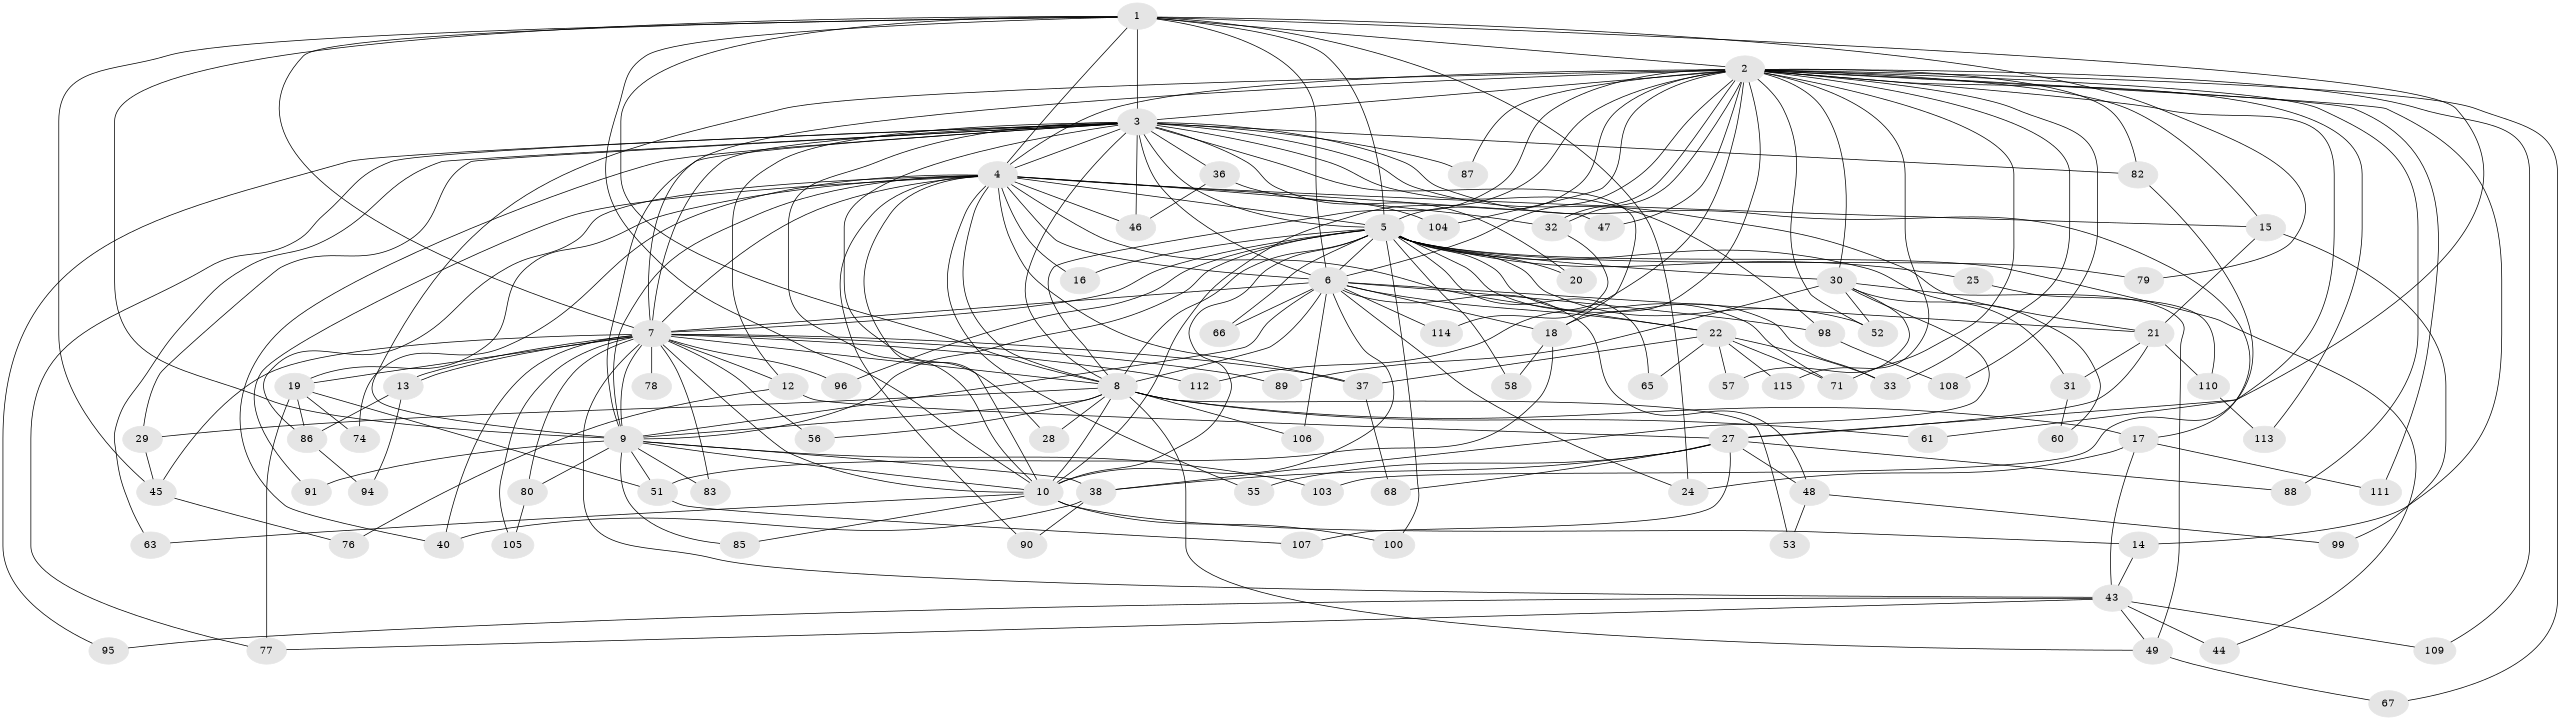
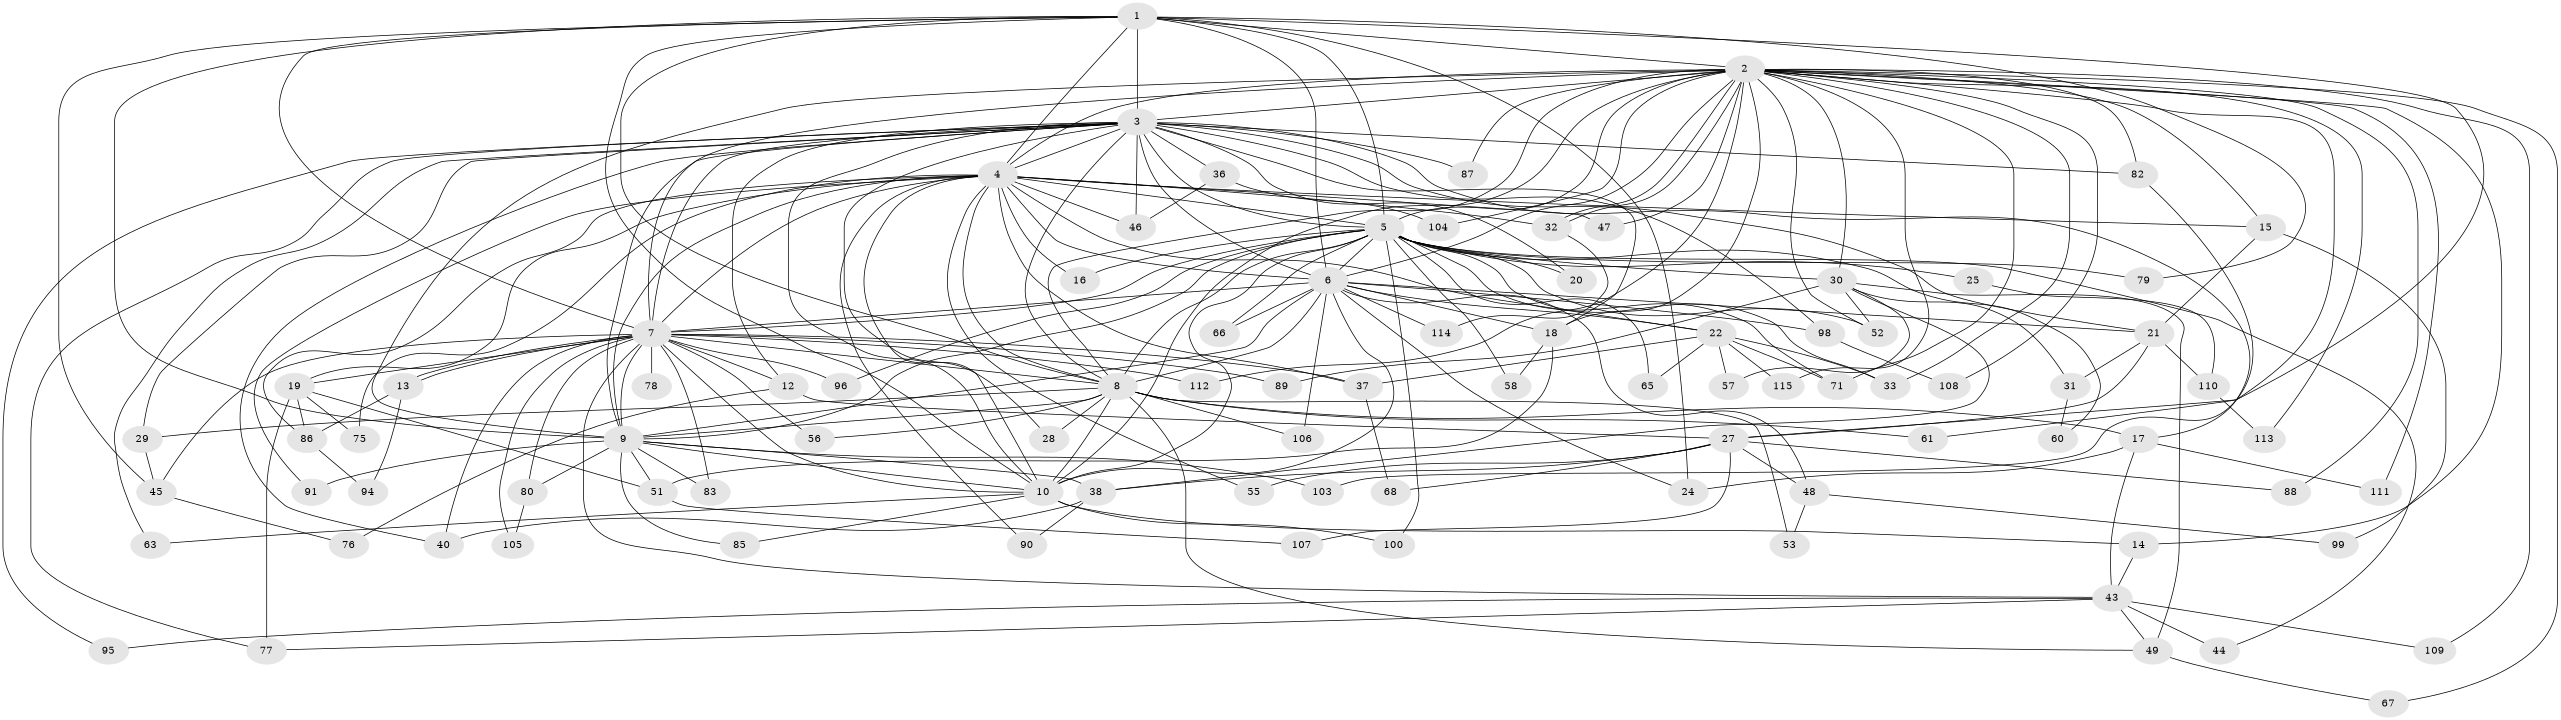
node "74": label "74" -> "75"
